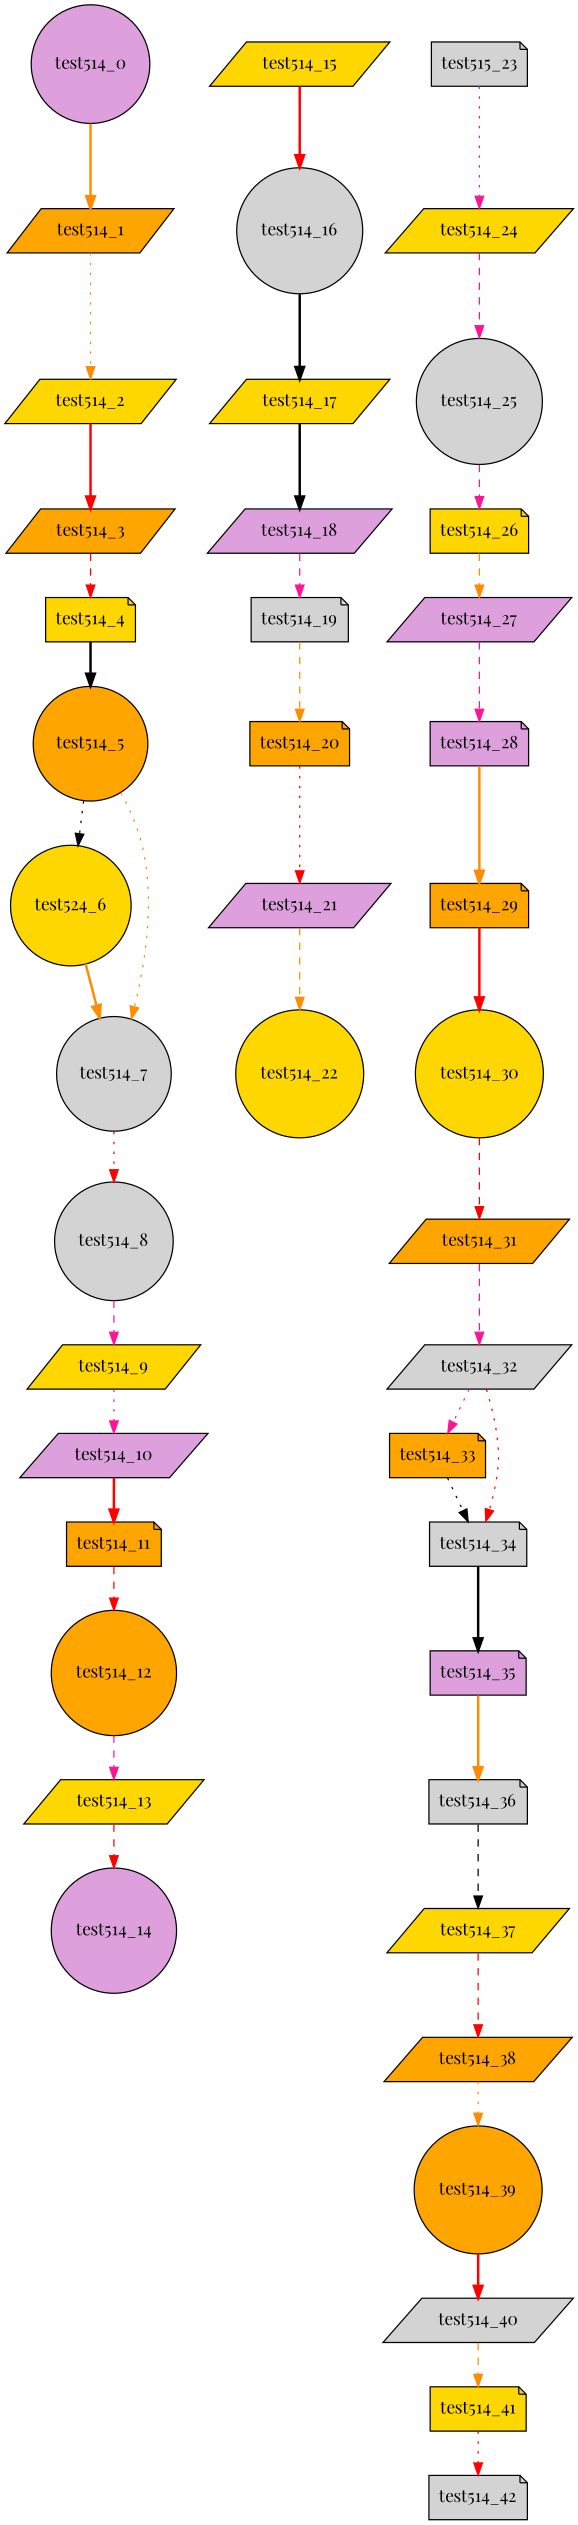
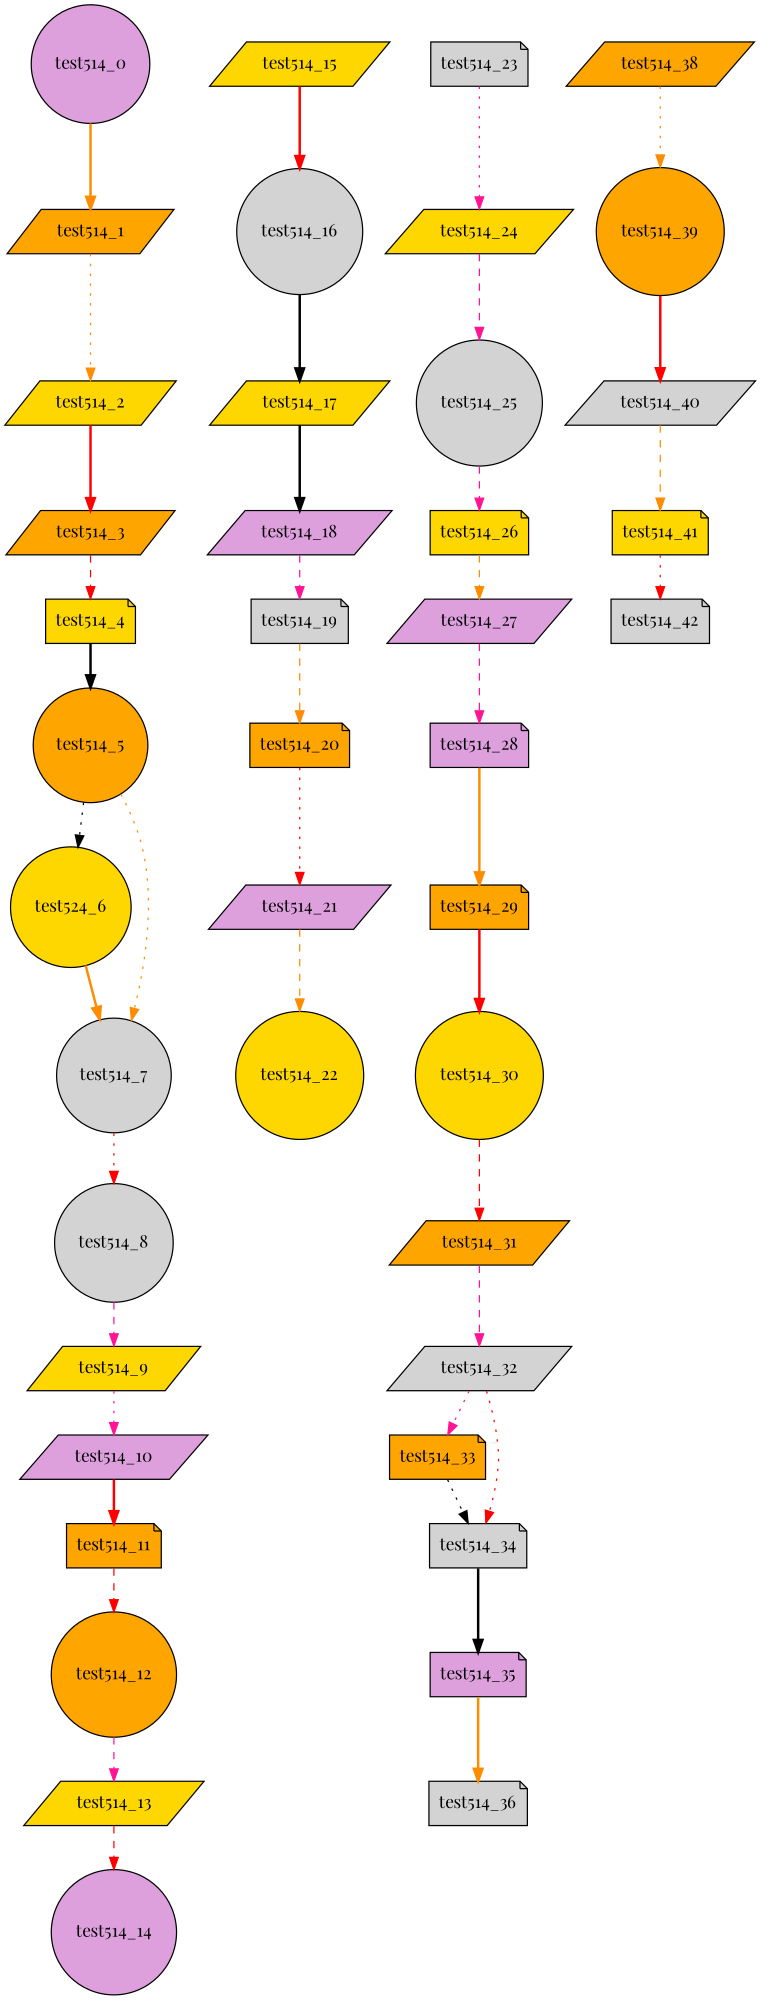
node "test515_23": label "test515_23" -> "test514_23"
node "test514_37": removed
